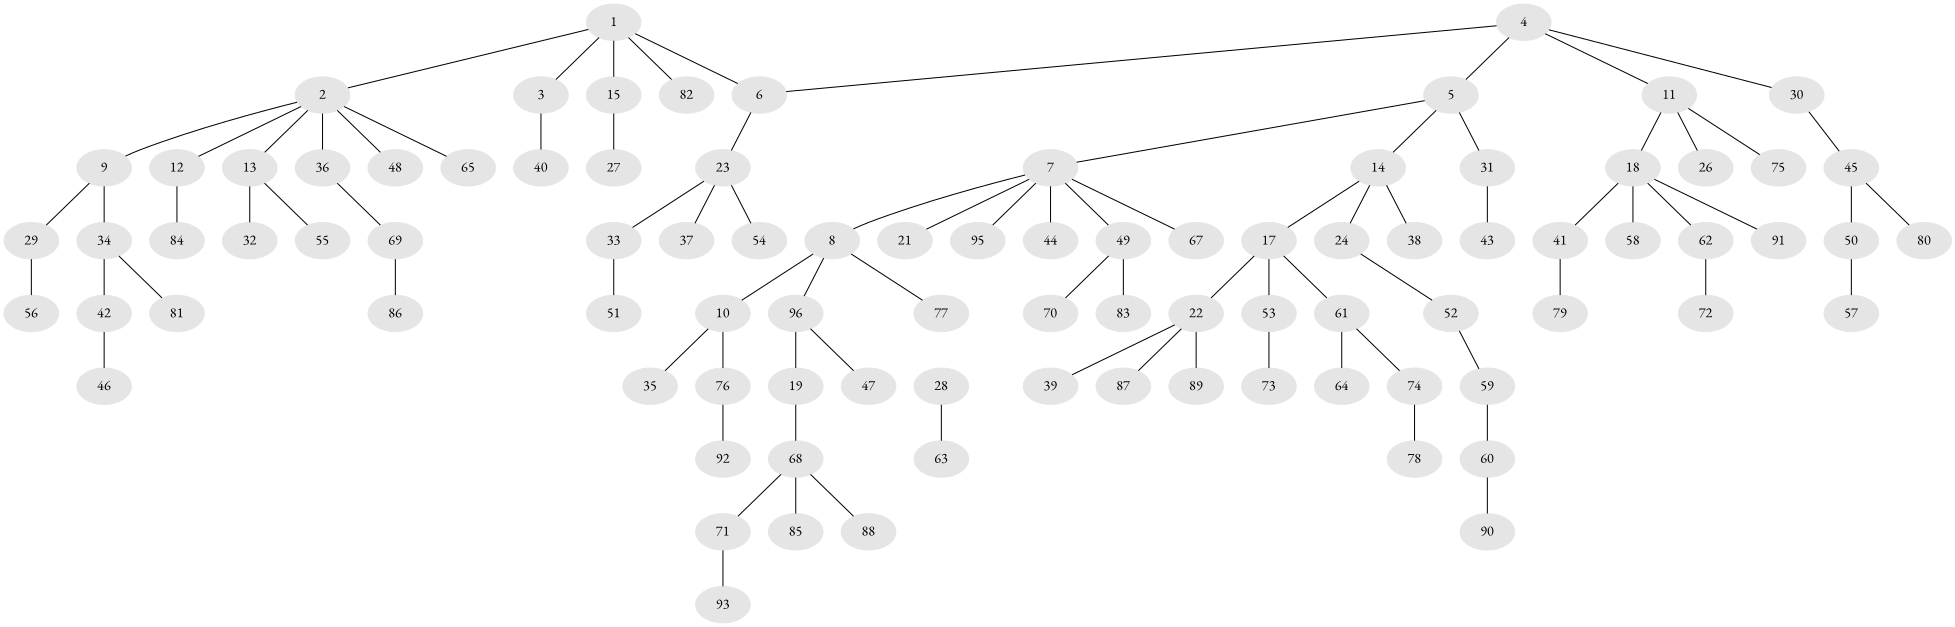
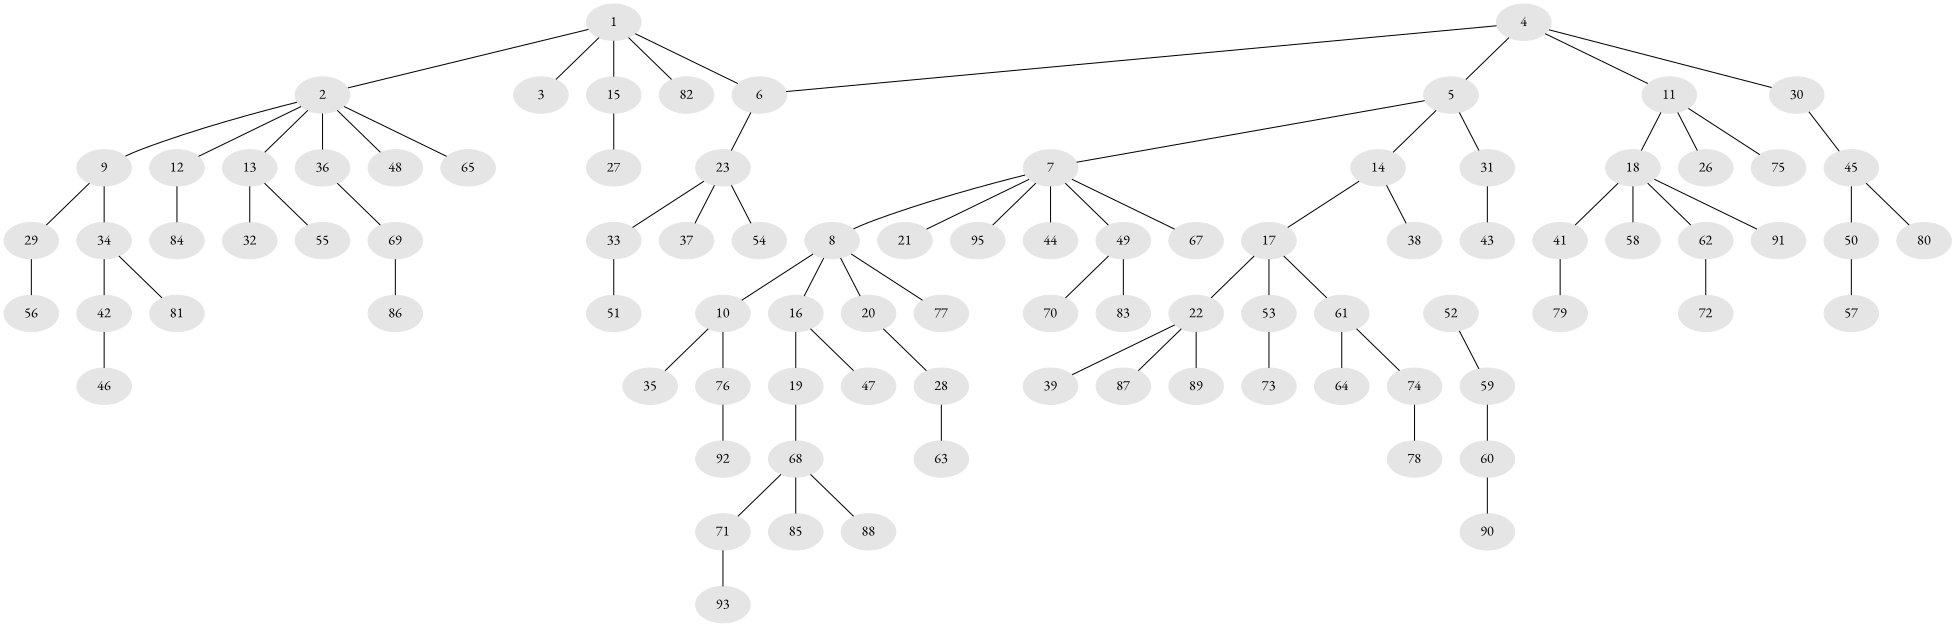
node "40": removed
node "24": removed
node "96": label "96" -> "16"
node "20": added
